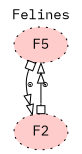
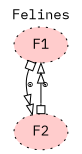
node "F5": label "F5" -> "F1"
